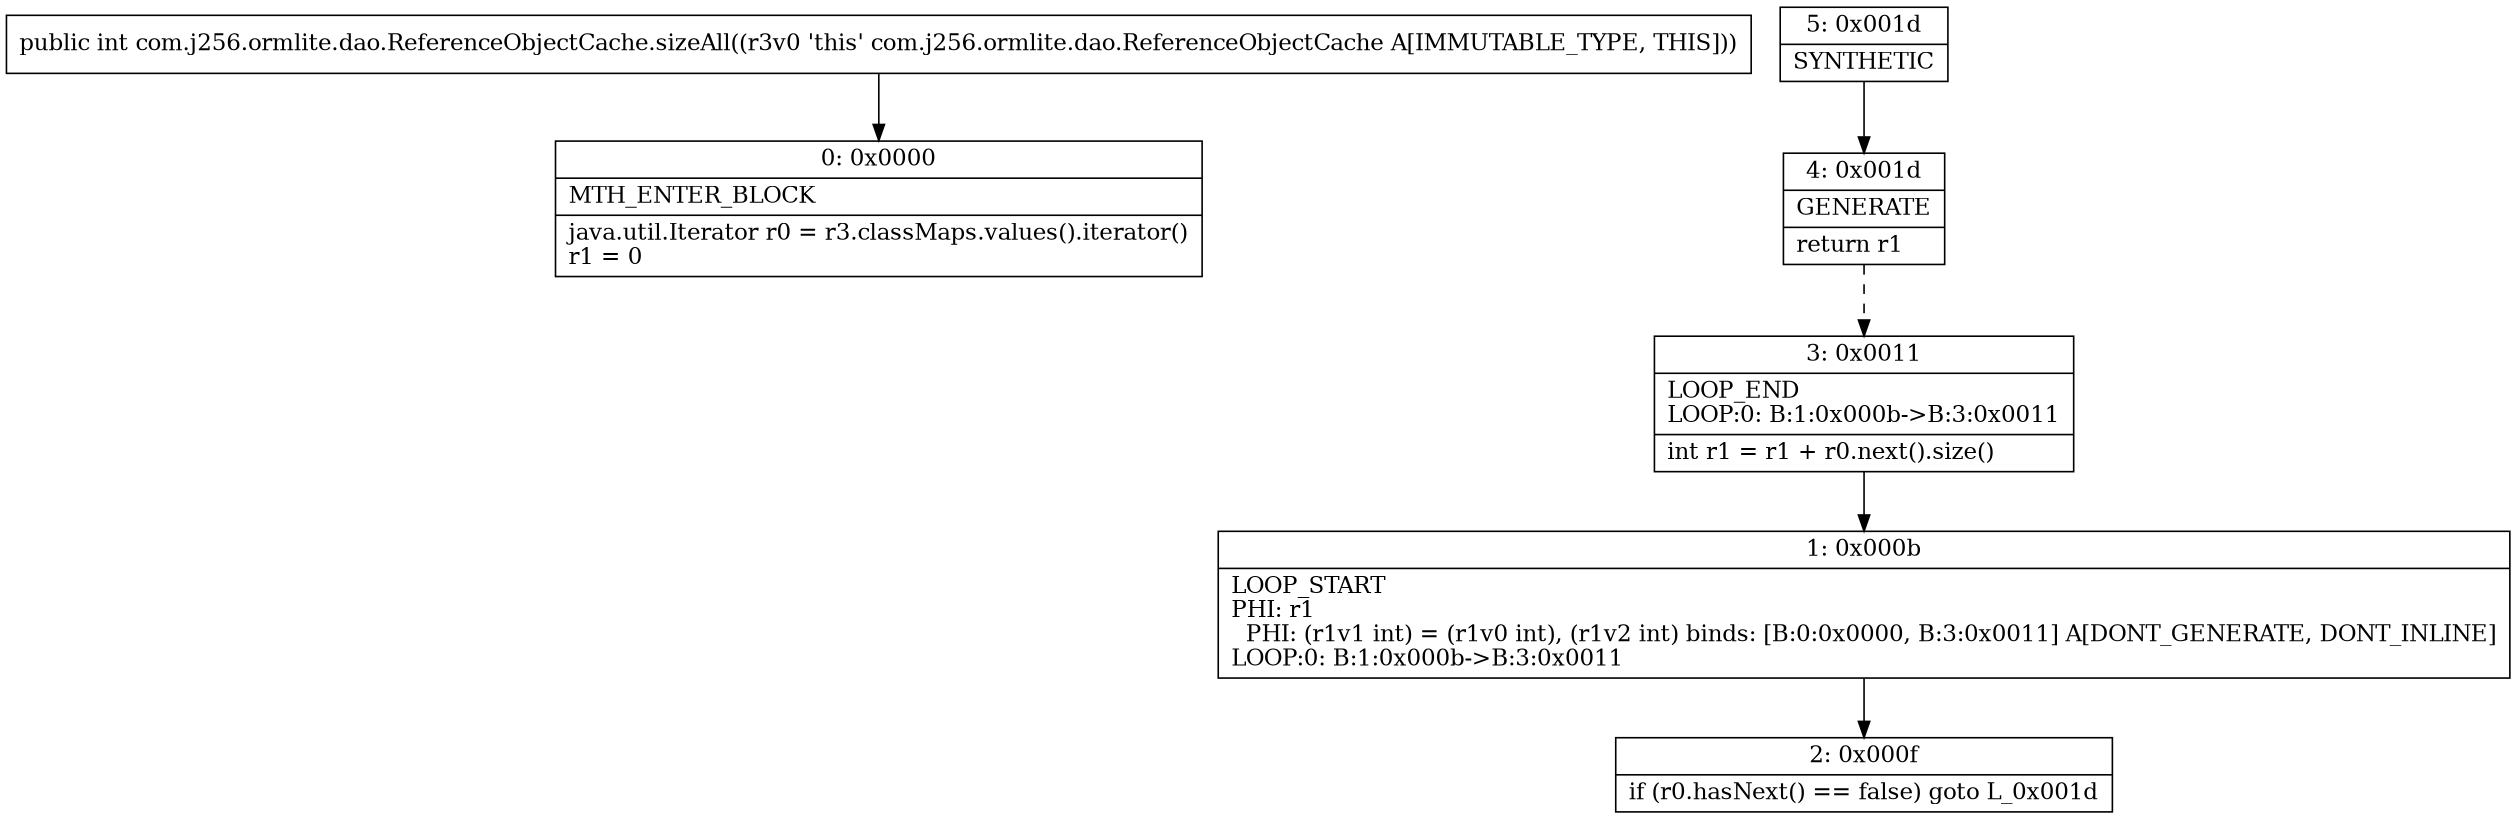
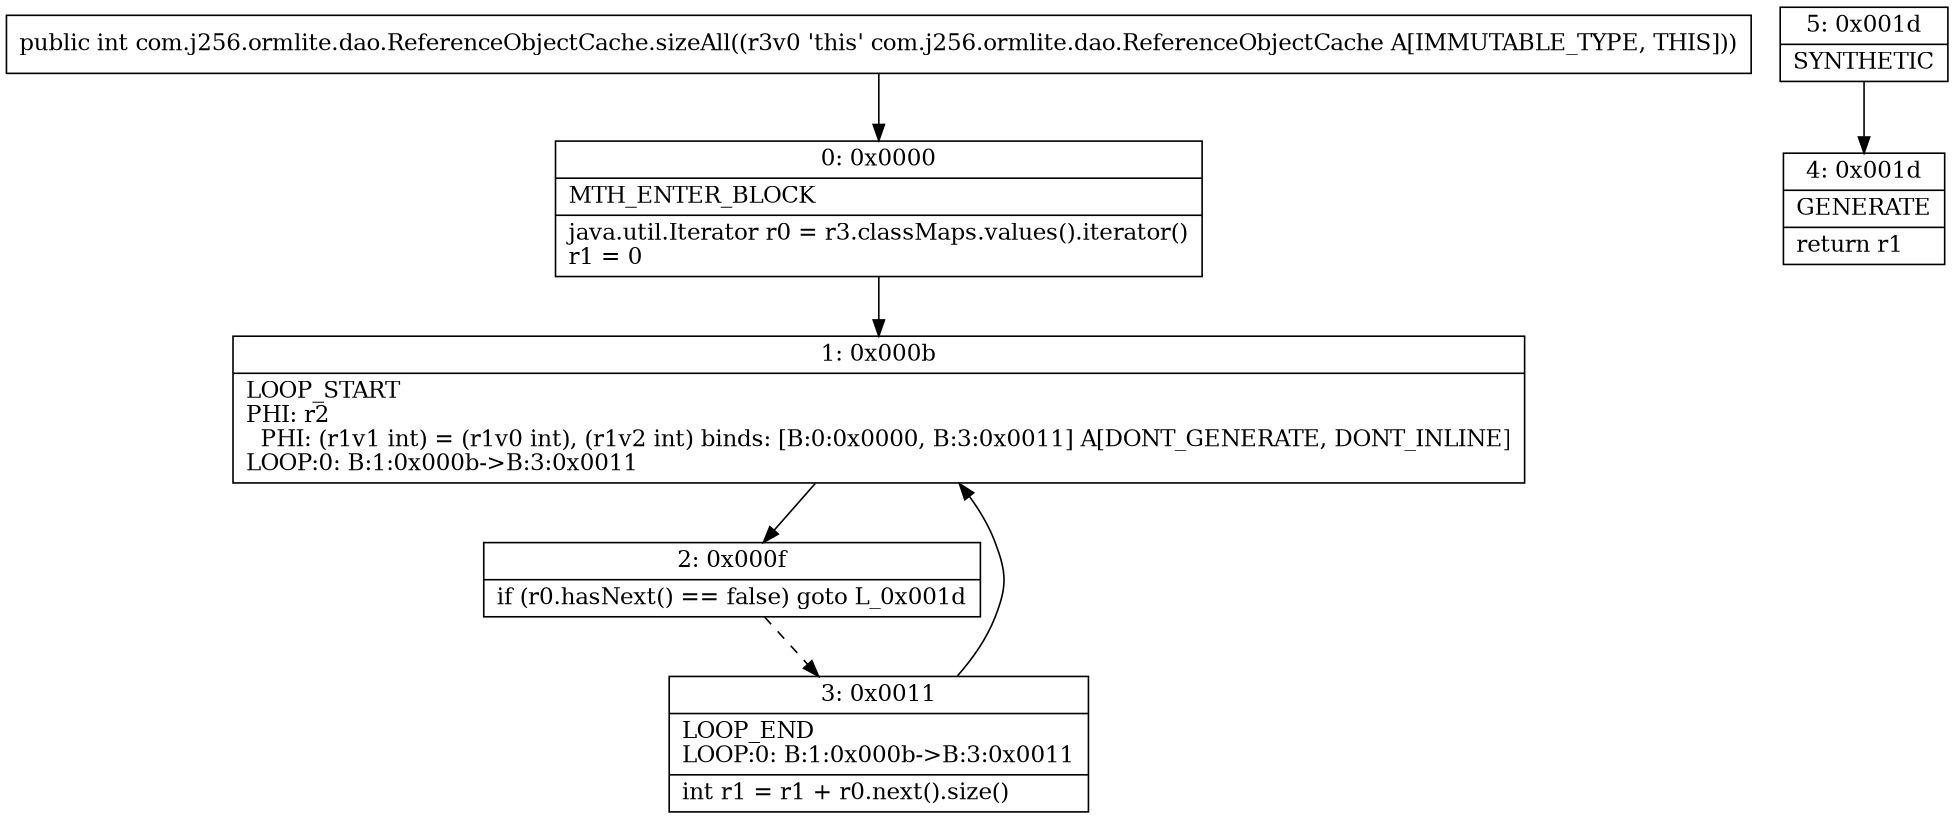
edge "4: 0x001d" -> "3: 0x0011": now "2: 0x000f" -> "3: 0x0011"
edge "0: 0x0000" -> "1: 0x000b": added
node "1: 0x000b": text "PHI: r1" -> "PHI: r2"
